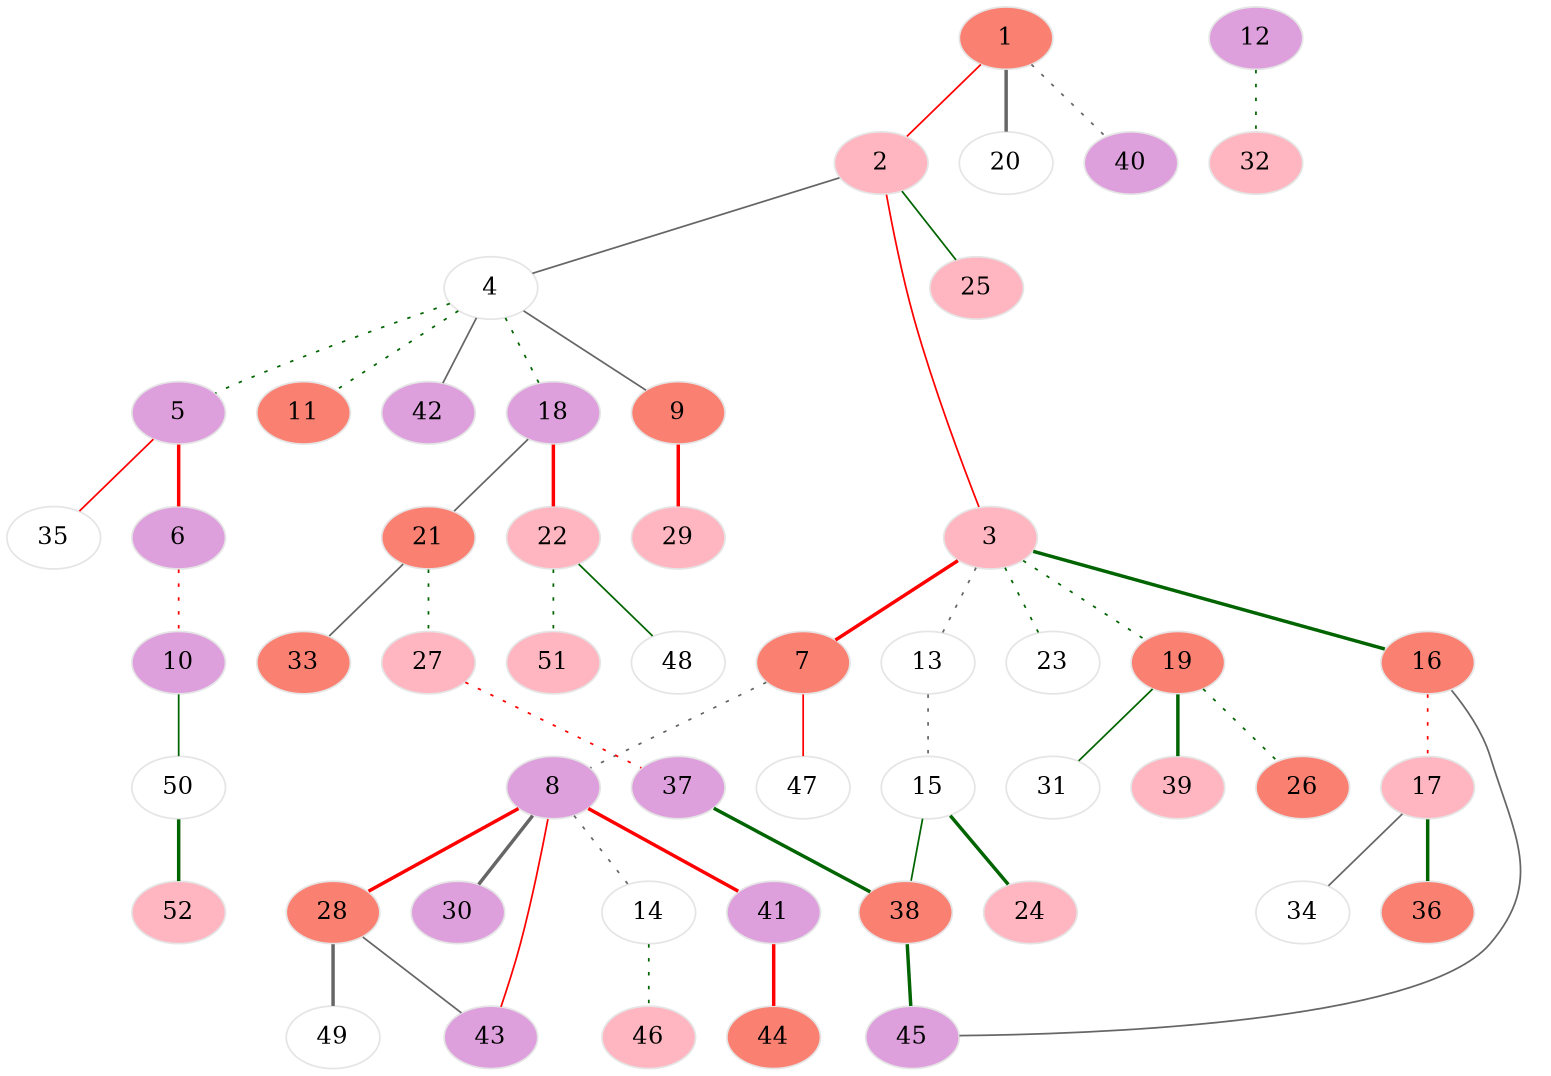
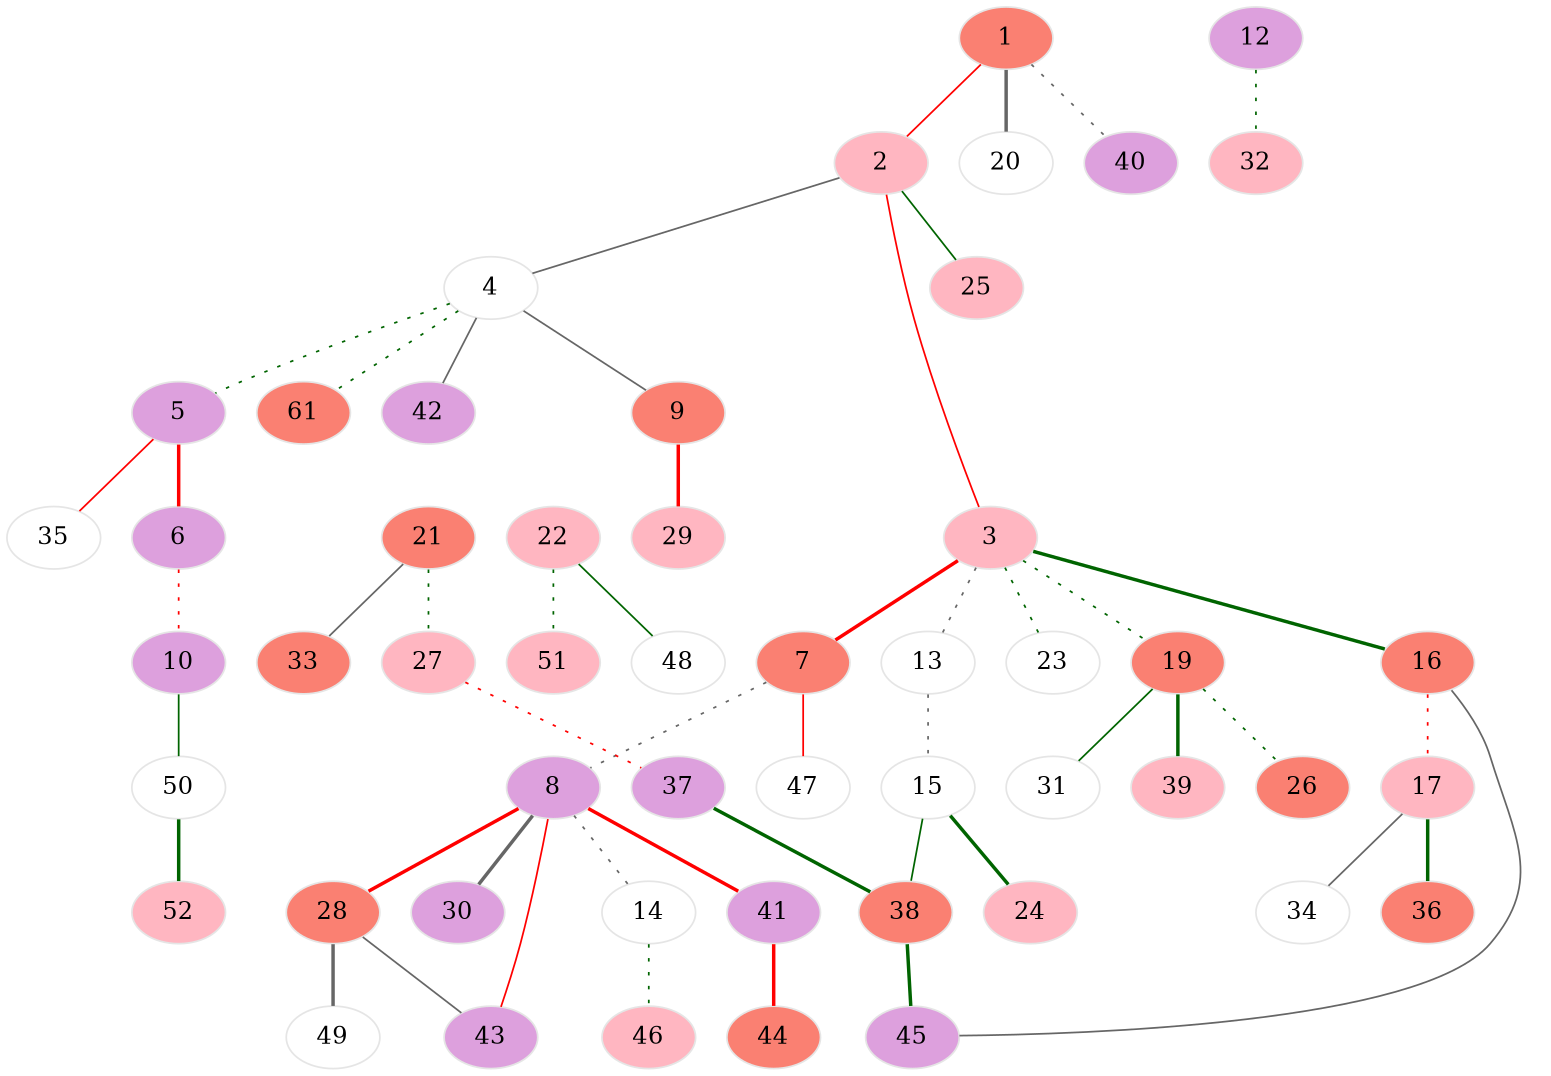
node "11": label "11" -> "61"
node "18": removed
